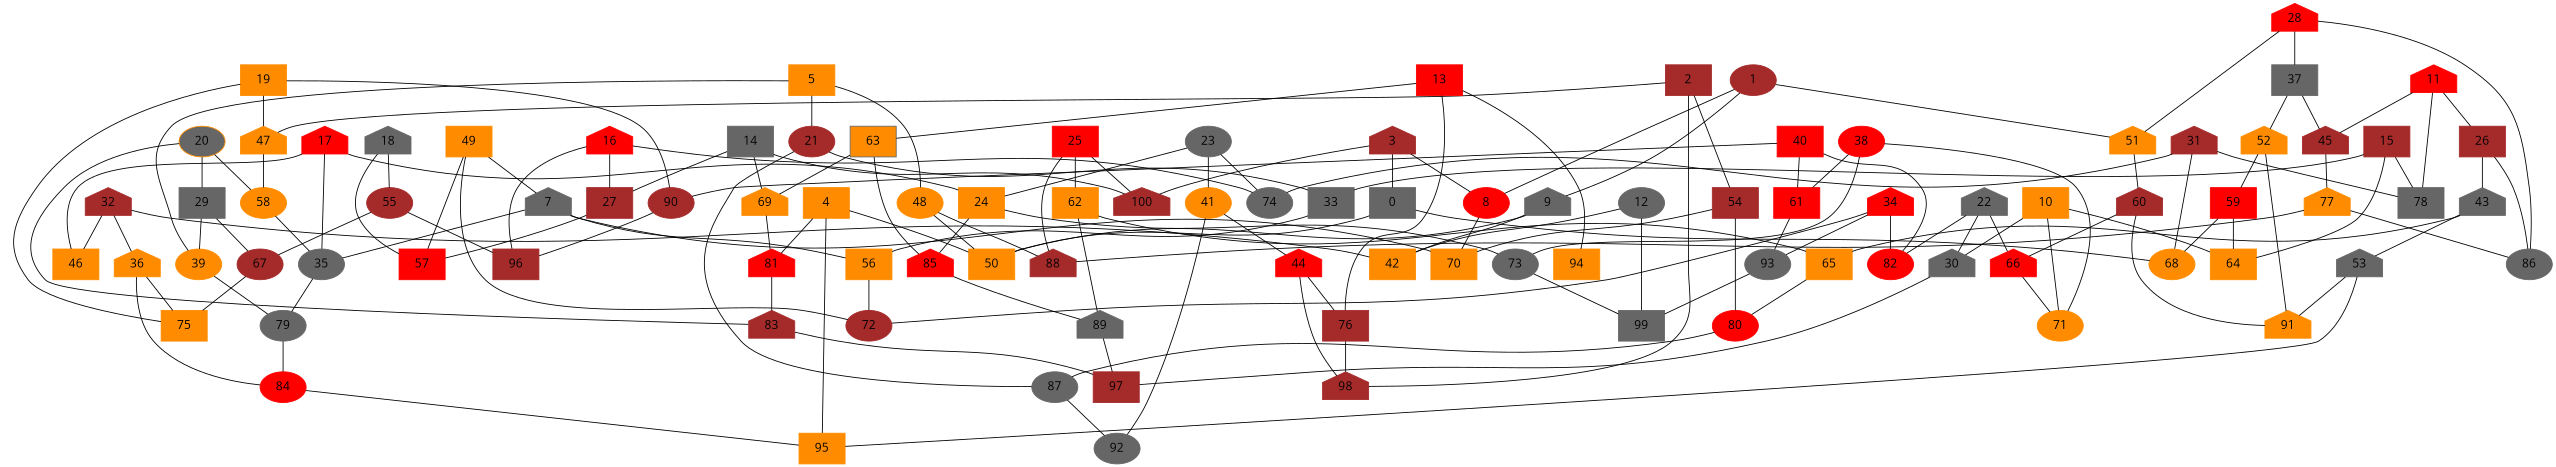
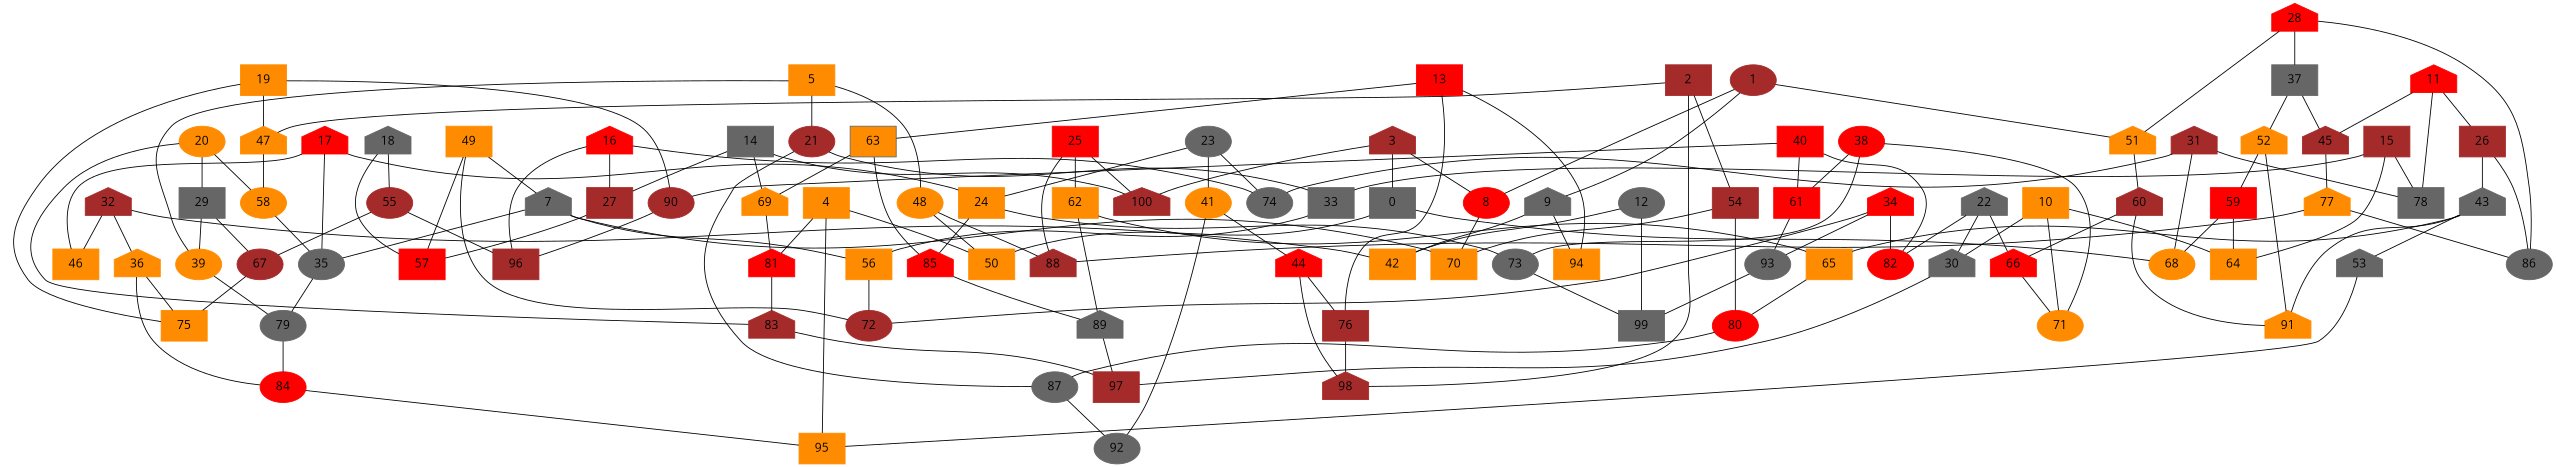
node "20": fillcolor gray40 -> darkorange
edge "9" -- "50": now "9" -- "94"
edge "53" -- "91": now "43" -- "91"
